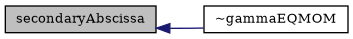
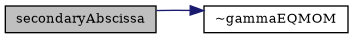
edge "~gammaEQMOM" -> "secondaryAbscissa": reversed
